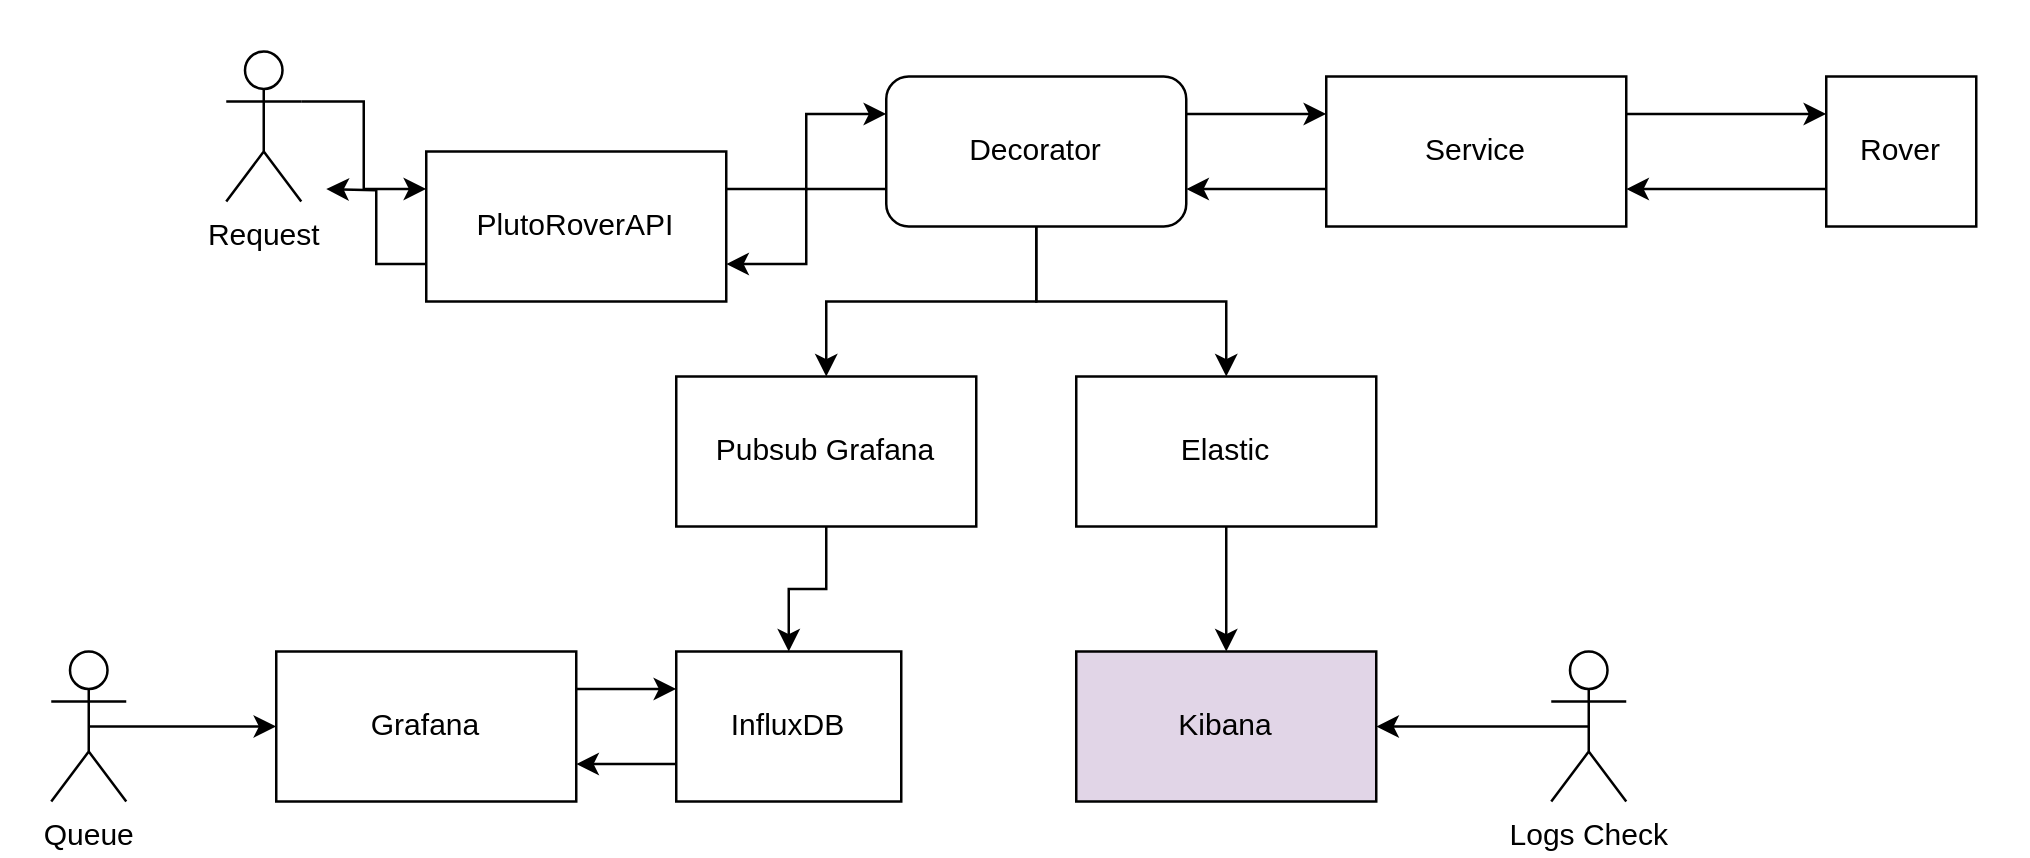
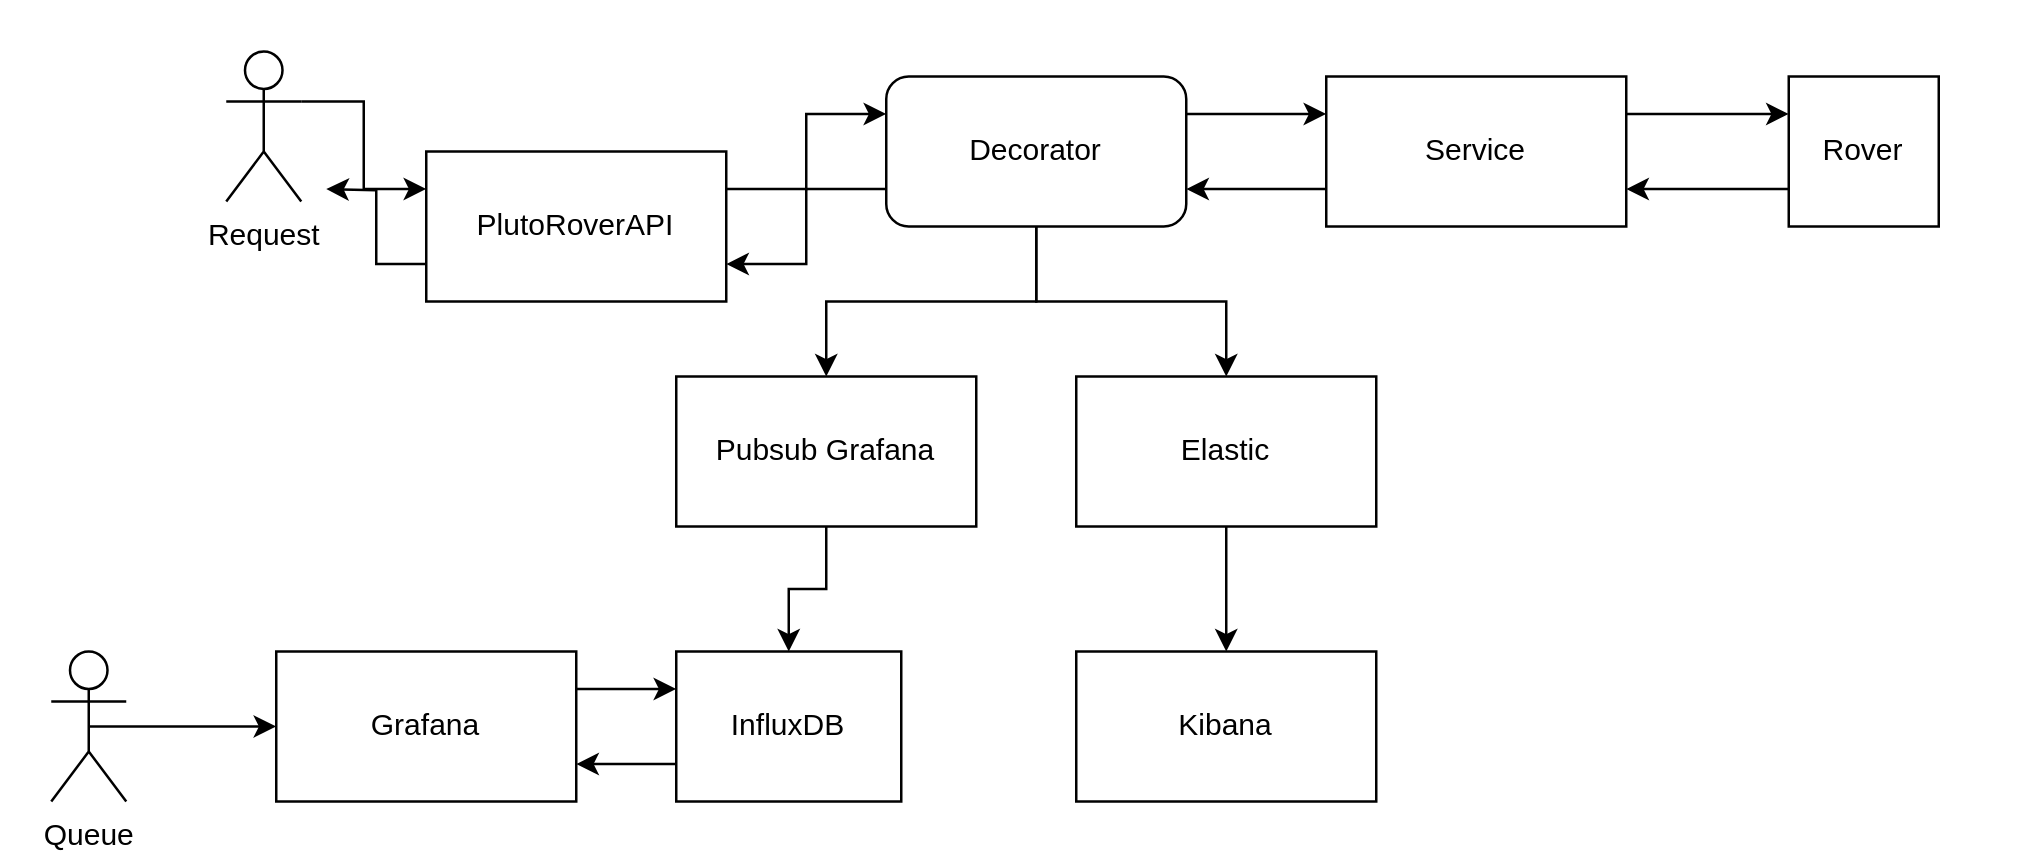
node "Rover": moved (1901, 151) -> (1864, 151)
node "Kibana": fillcolor #e1d5e7 -> #ffffff
edge "Logs Check" -> "Kibana": removed
node "Logs Check": removed
